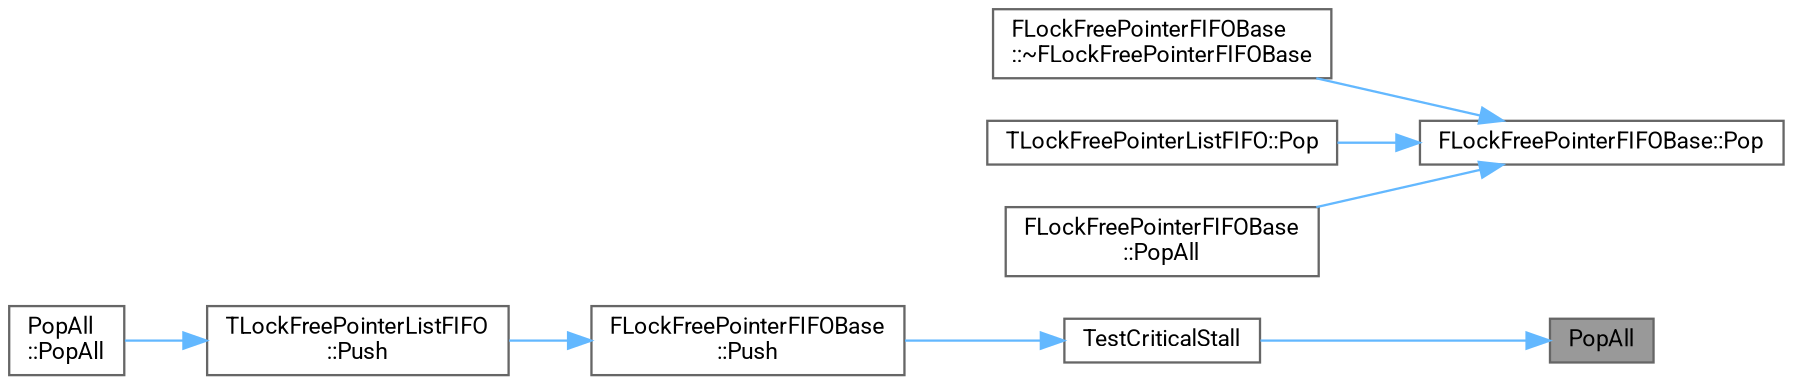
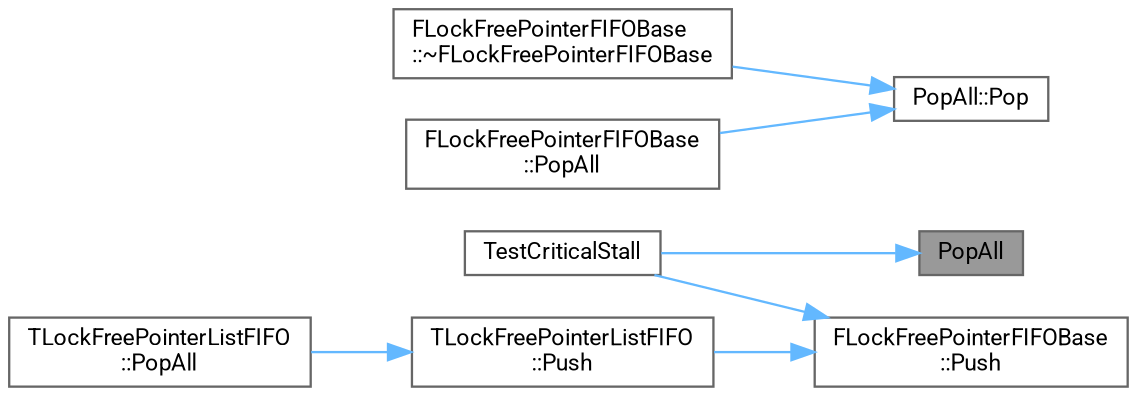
node "TLockFreePointerListFIFO::Pop": removed
node "FLockFreePointerFIFOBase::Pop": label "FLockFreePointerFIFOBase::Pop" -> "PopAll::Pop"
node "PopAll ::PopAll": label "PopAll ::PopAll" -> "TLockFreePointerListFIFO ::PopAll"
edge "FLockFreePointerFIFOBase ::Push" -> "TestCriticalStall": reversed
